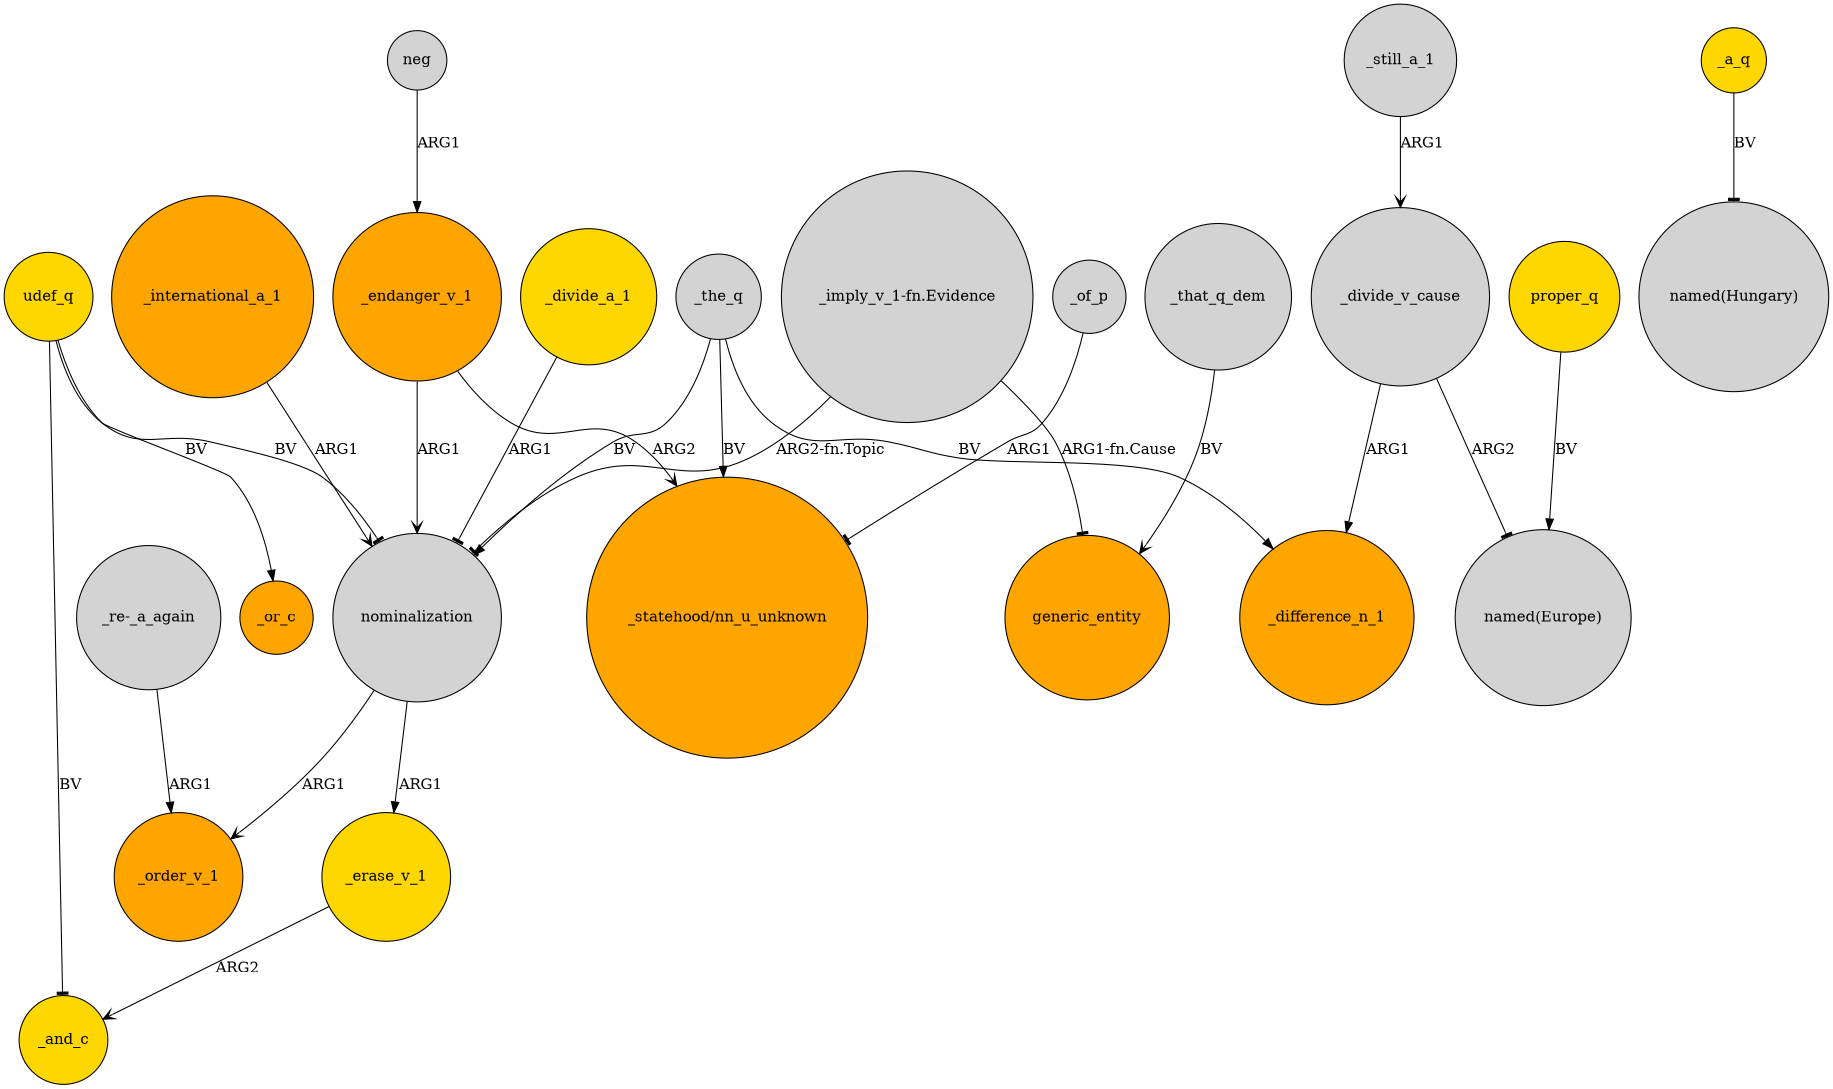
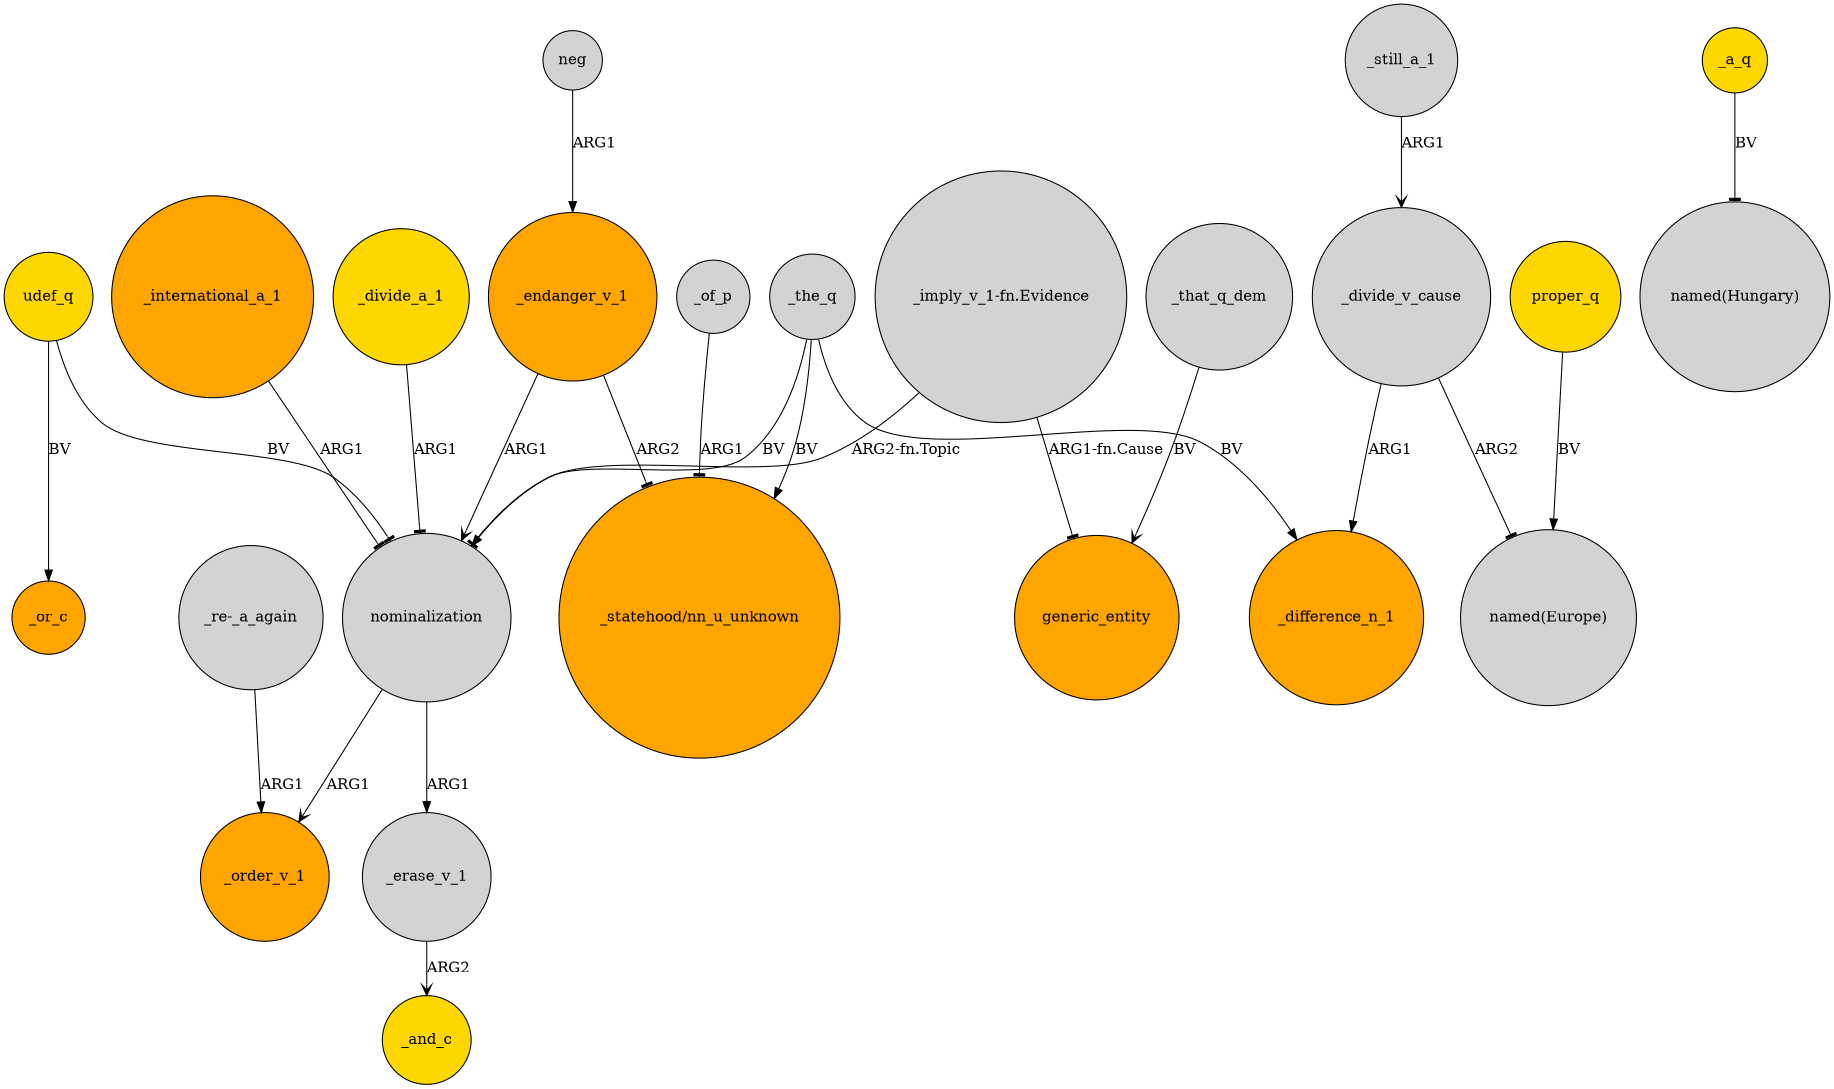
edge "_endanger_v_1" -> "_statehood/nn_u_unknown": arrowhead vee -> tee
edge "_international_a_1" -> "nominalization": arrowhead vee -> tee
edge "udef_q" -> "_and_c": removed, label "BV"
node "_erase_v_1": fillcolor gold -> lightgrey
